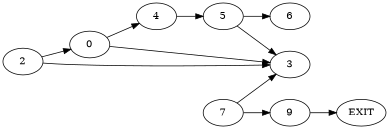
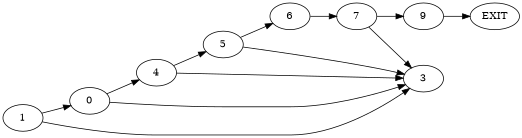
edge "6" -> "7": added
node "2": label "2" -> "1"
edge "4" -> "3": added
